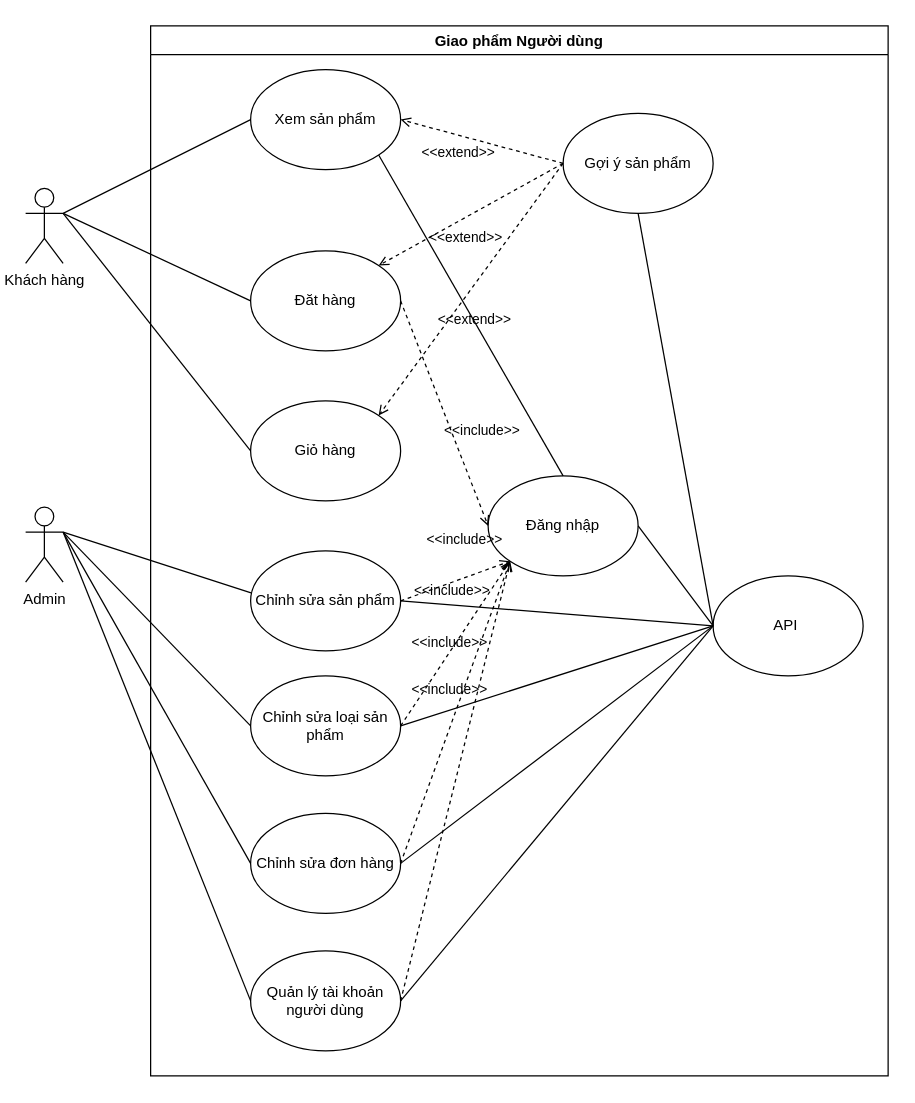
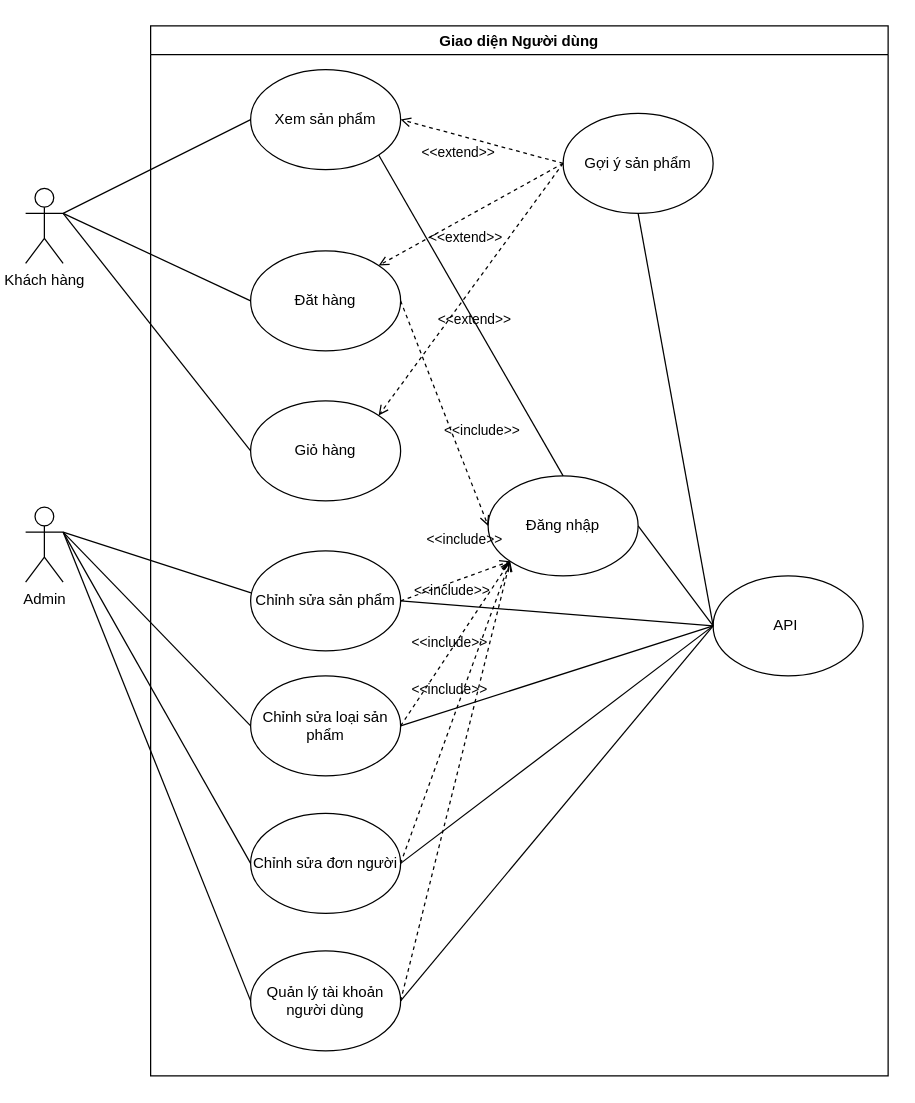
node "Giao phẩm Người dùng": label "Giao phẩm Người dùng" -> "Giao diện Người dùng"
node "Chỉnh sửa đơn hàng": label "Chỉnh sửa đơn hàng" -> "Chỉnh sửa đơn người"
